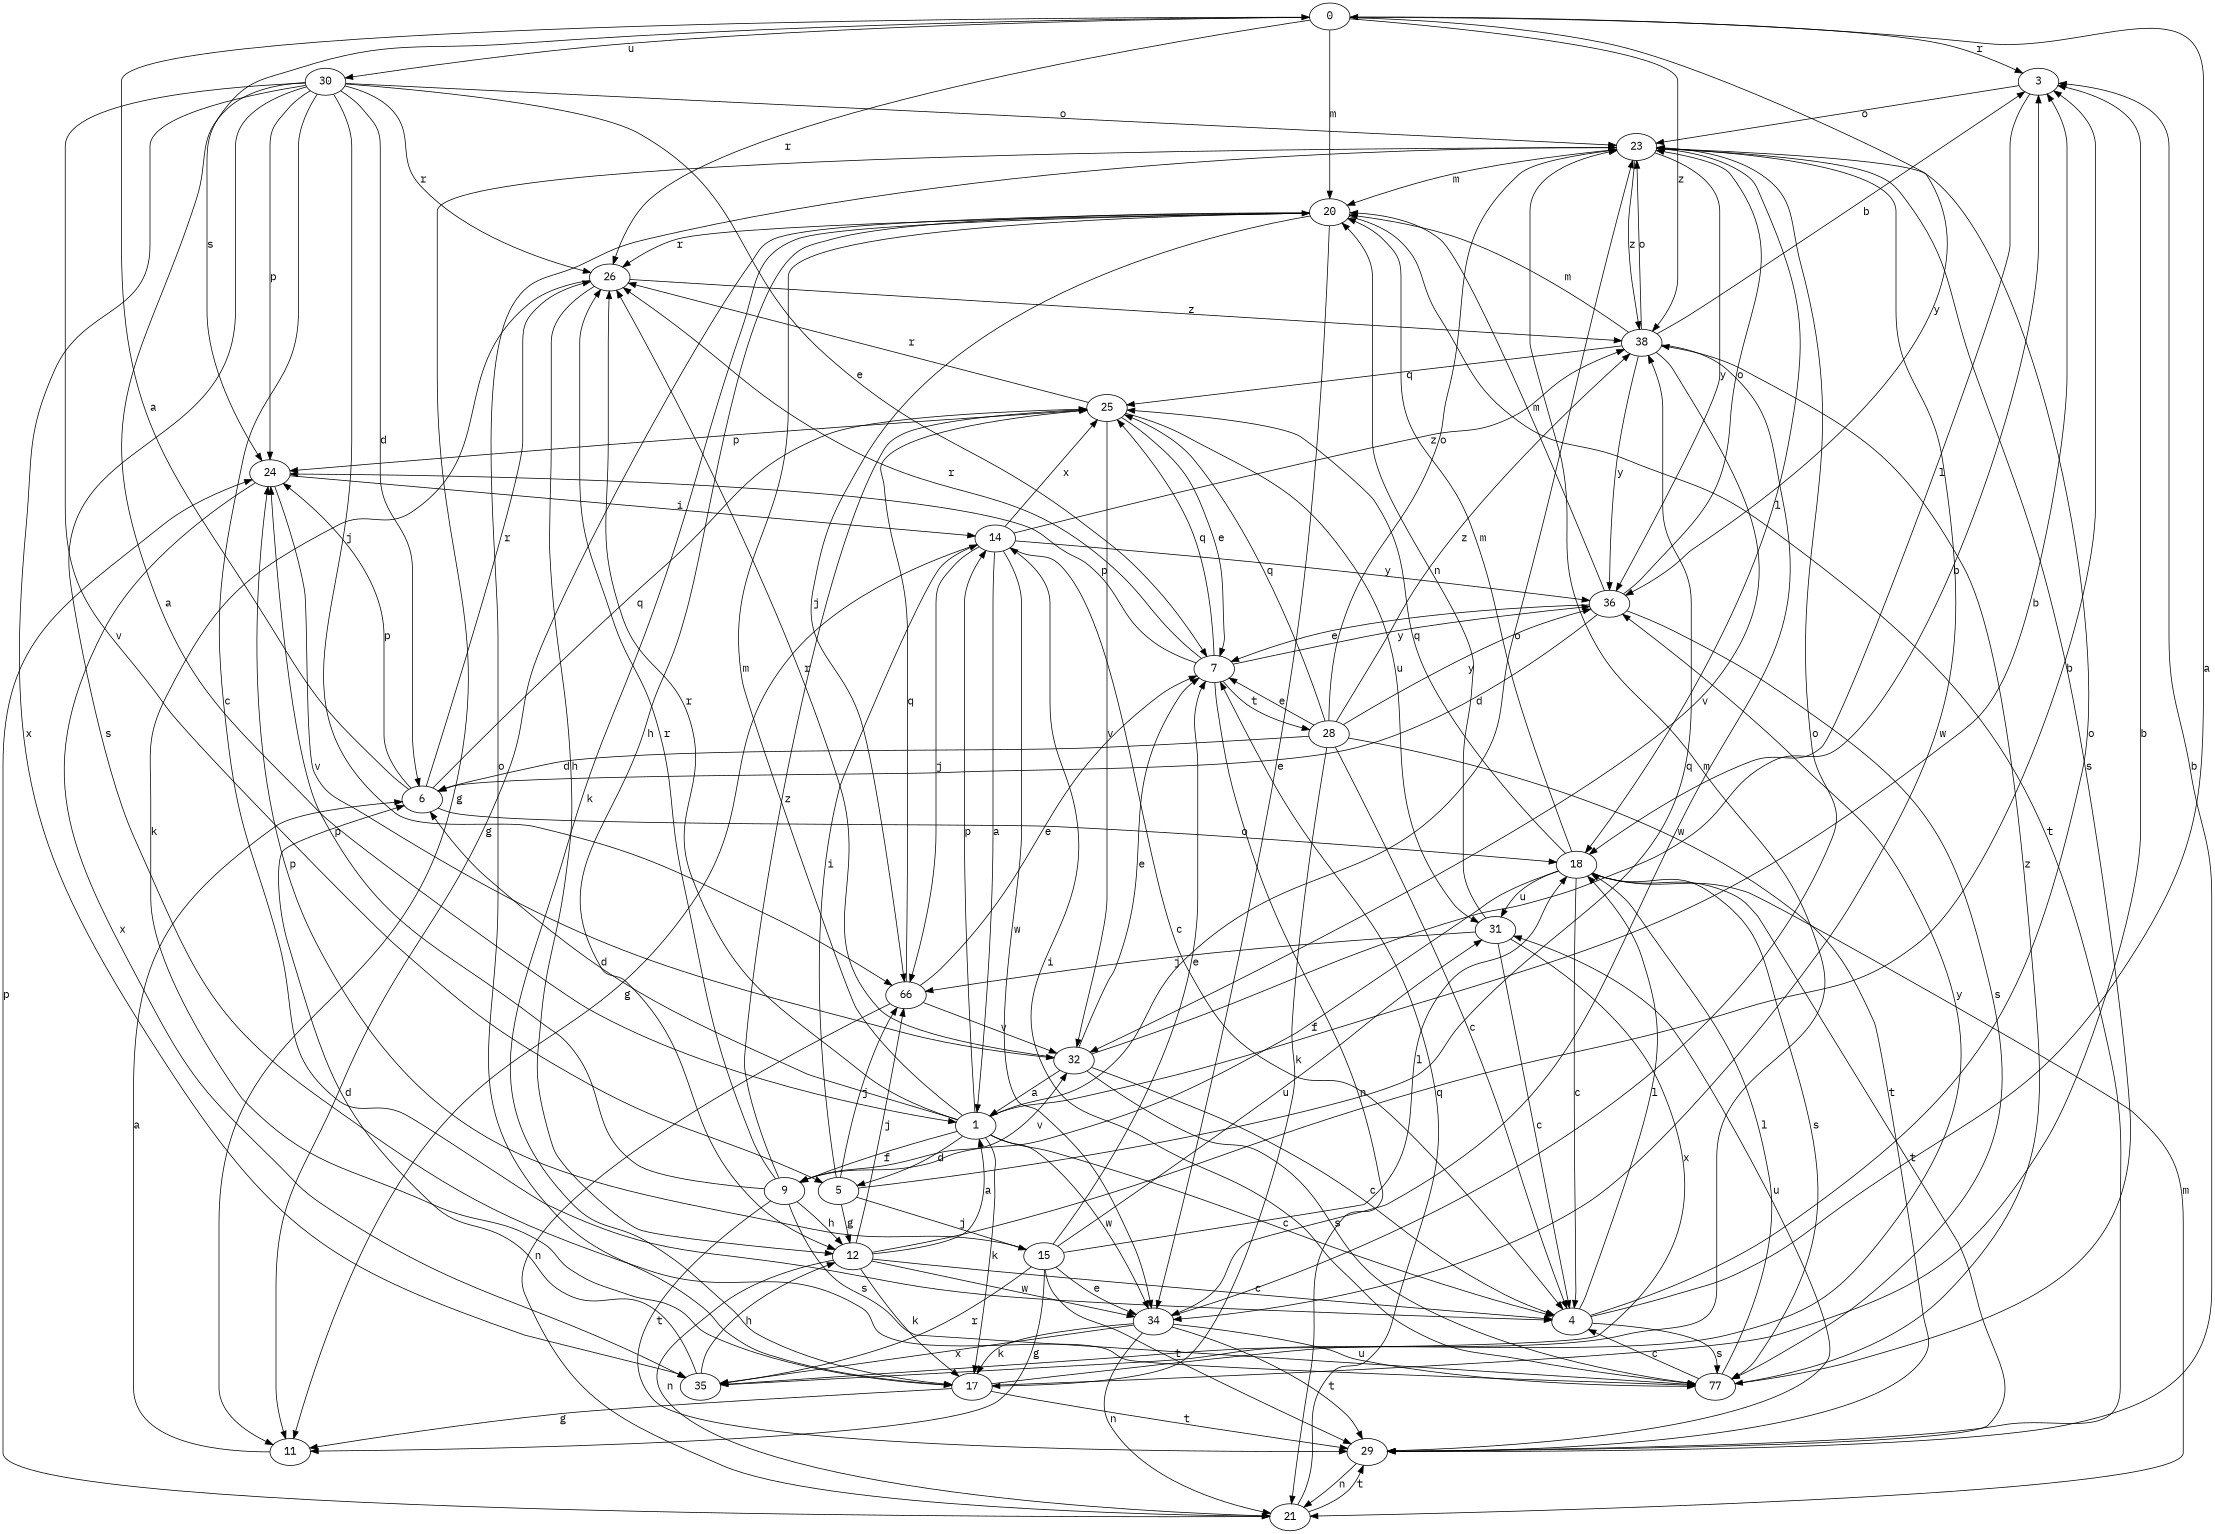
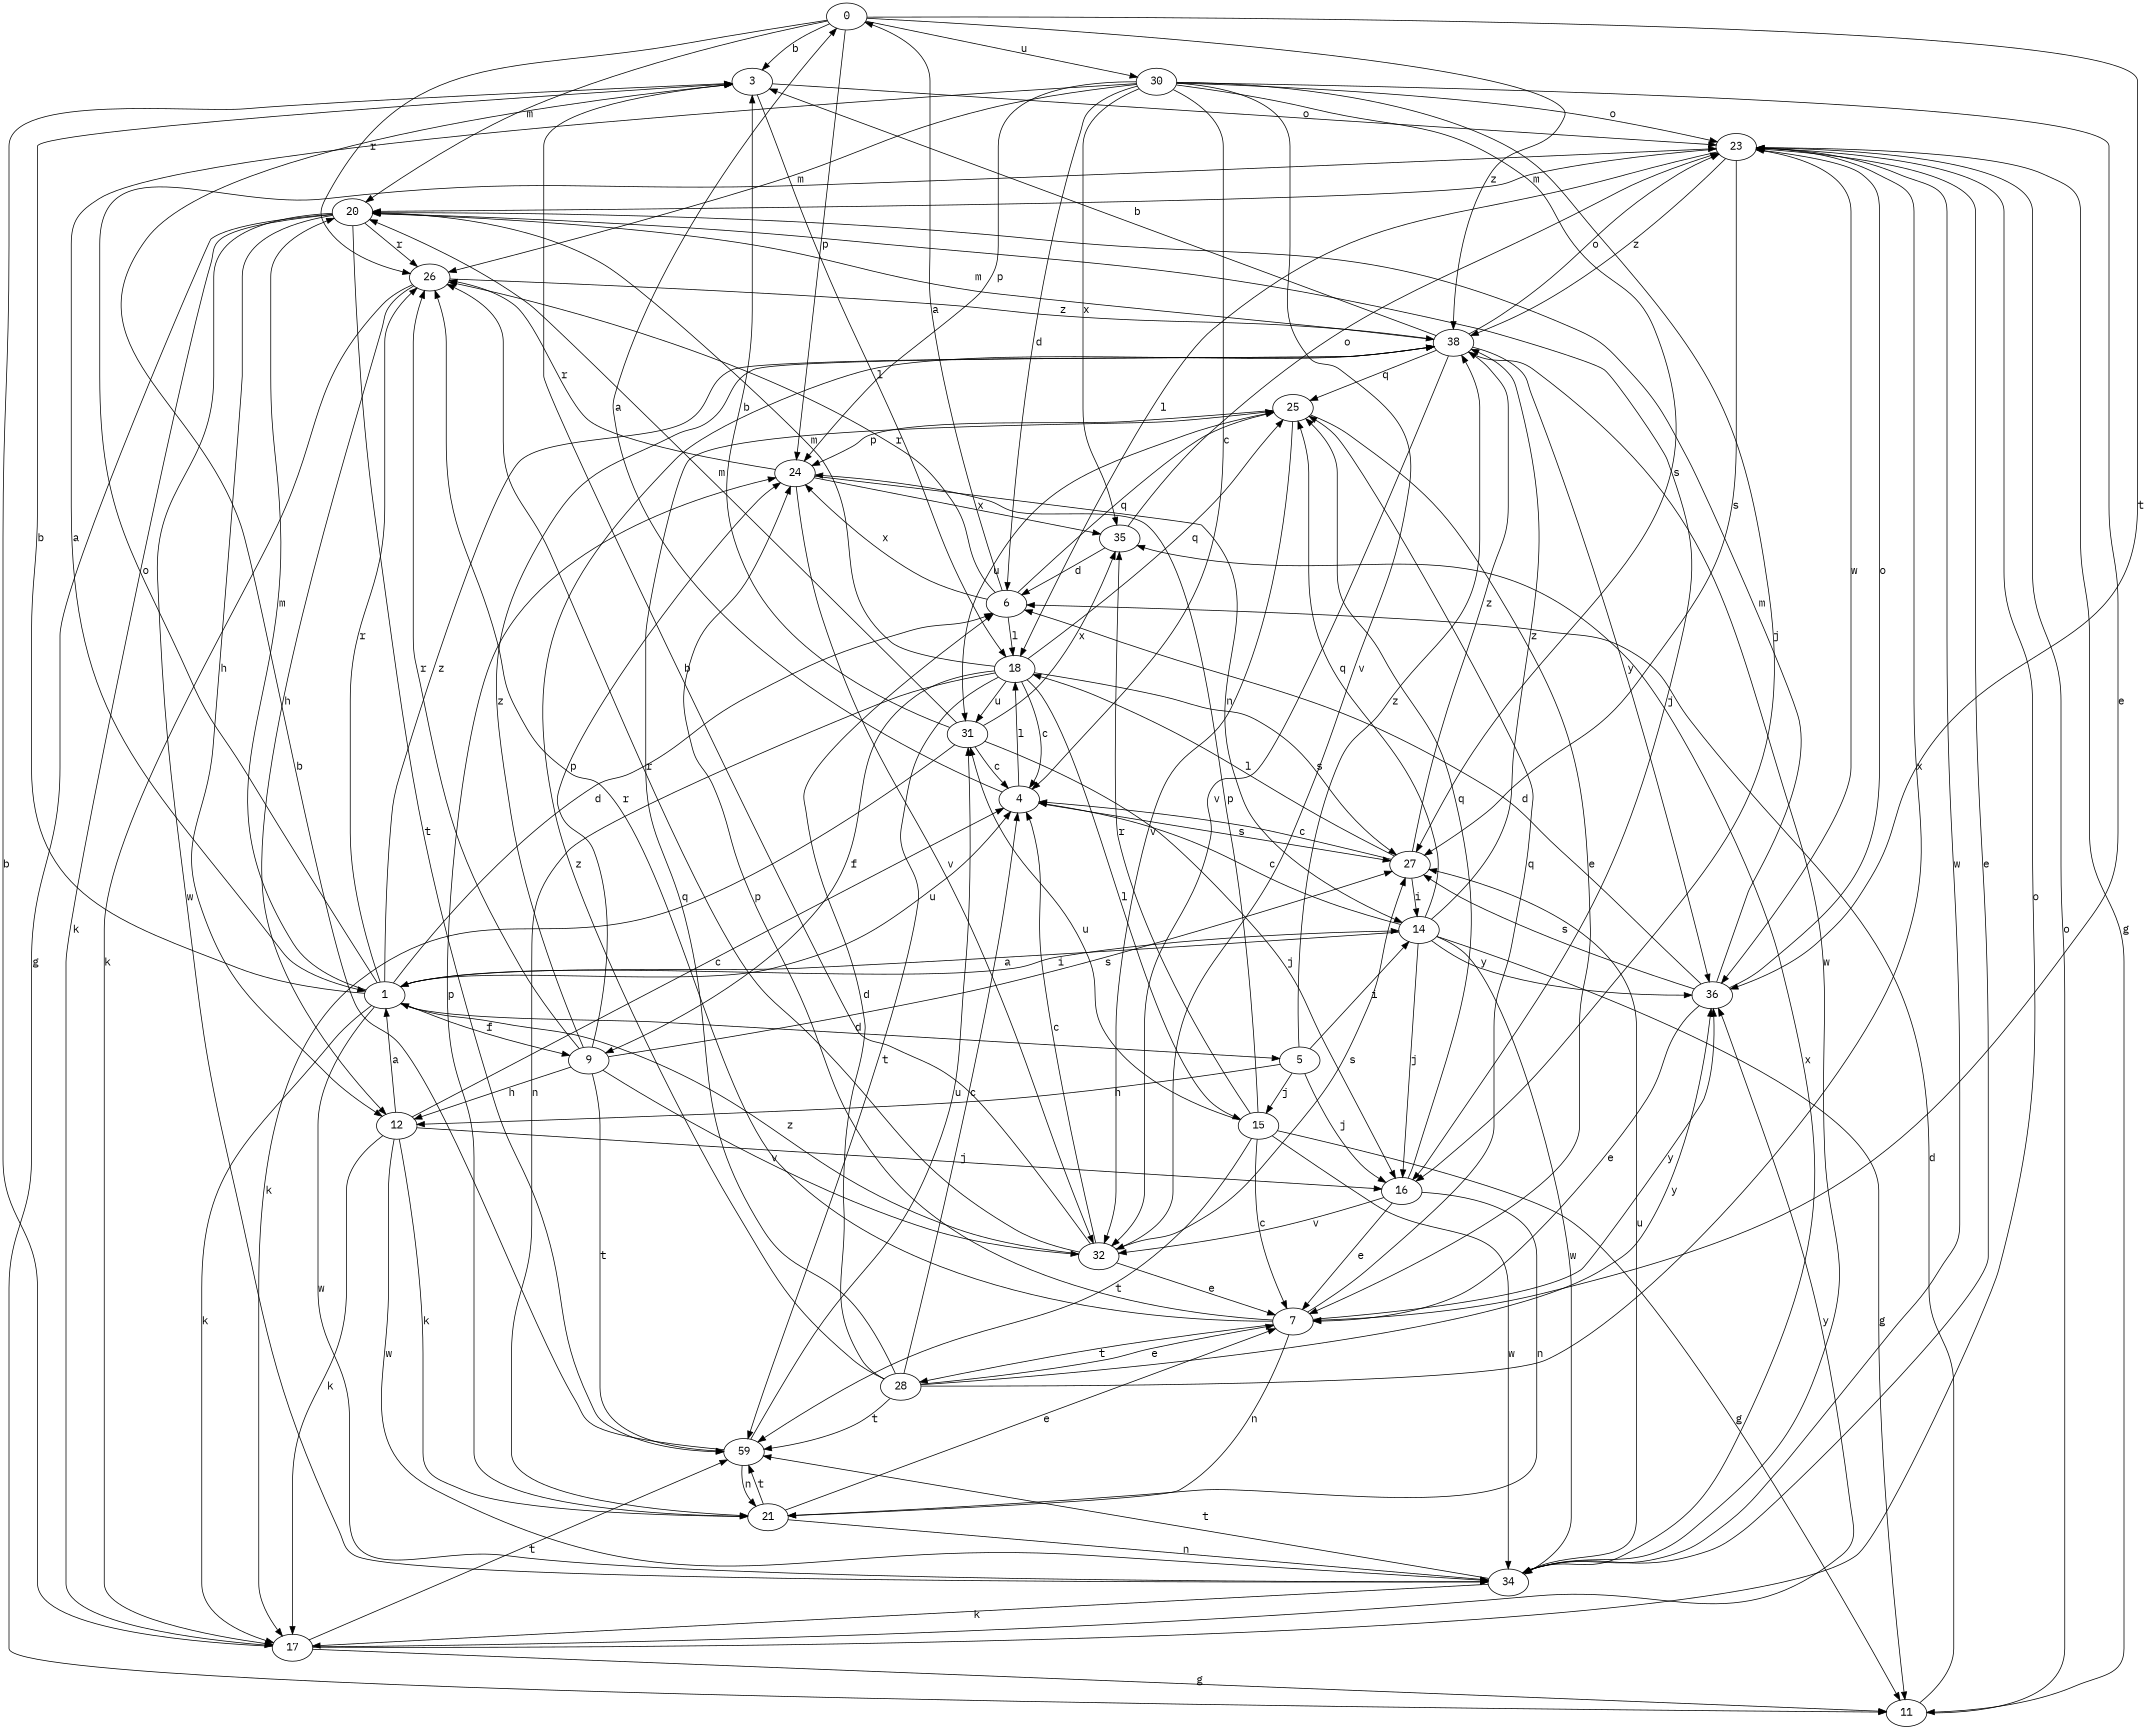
edge "0" -> "3": label "r" -> "b"
edge "30" -> "26": label "r" -> "m"
edge "0" -> "24": label "s" -> "p"
edge "0" -> "36": label "y" -> "t"
edge "25" -> "26": now "24" -> "26"
edge "23" -> "36": label "y" -> "w"
edge "1" -> "38": added, label "z"
edge "28" -> "23": label "o" -> "x"
edge "14" -> "25": label "x" -> "q"
edge "24" -> "14": label "i" -> "n"
edge "31" -> "20": label "n" -> "m"
edge "6" -> "24": label "p" -> "x"
edge "30" -> "5": now "30" -> "32"
edge "9" -> "25": now "9" -> "38"
edge "4" -> "23": now "11" -> "23"
edge "34" -> "23": label "o" -> "e"
edge "20" -> "34": label "e" -> "w"
edge "5" -> "38": label "q" -> "z"
edge "35" -> "23": label "m" -> "o"
edge "1" -> "14": label "p" -> "i"
edge "6" -> "18": label "o" -> "l"
edge "15" -> "7": label "e" -> "c"
edge "12" -> "3": now "31" -> "3"
node "66": label "66" -> "16"
edge "32" -> "1": label "a" -> "z"
edge "21" -> "7": label "q" -> "e"
edge "11" -> "6": label "a" -> "d"
edge "28" -> "17": now "31" -> "17"
edge "15" -> "18": reversed
edge "18" -> "21": label "m" -> "n"
edge "5" -> "12": label "g" -> "h"
edge "1" -> "4": label "c" -> "u"
edge "15" -> "34": label "e" -> "w"
edge "35" -> "12": removed, label "h"
edge "12" -> "21": label "n" -> "k"
node "77": label "77" -> "27"
node "29": label "29" -> "59"
edge "34" -> "21": reversed
